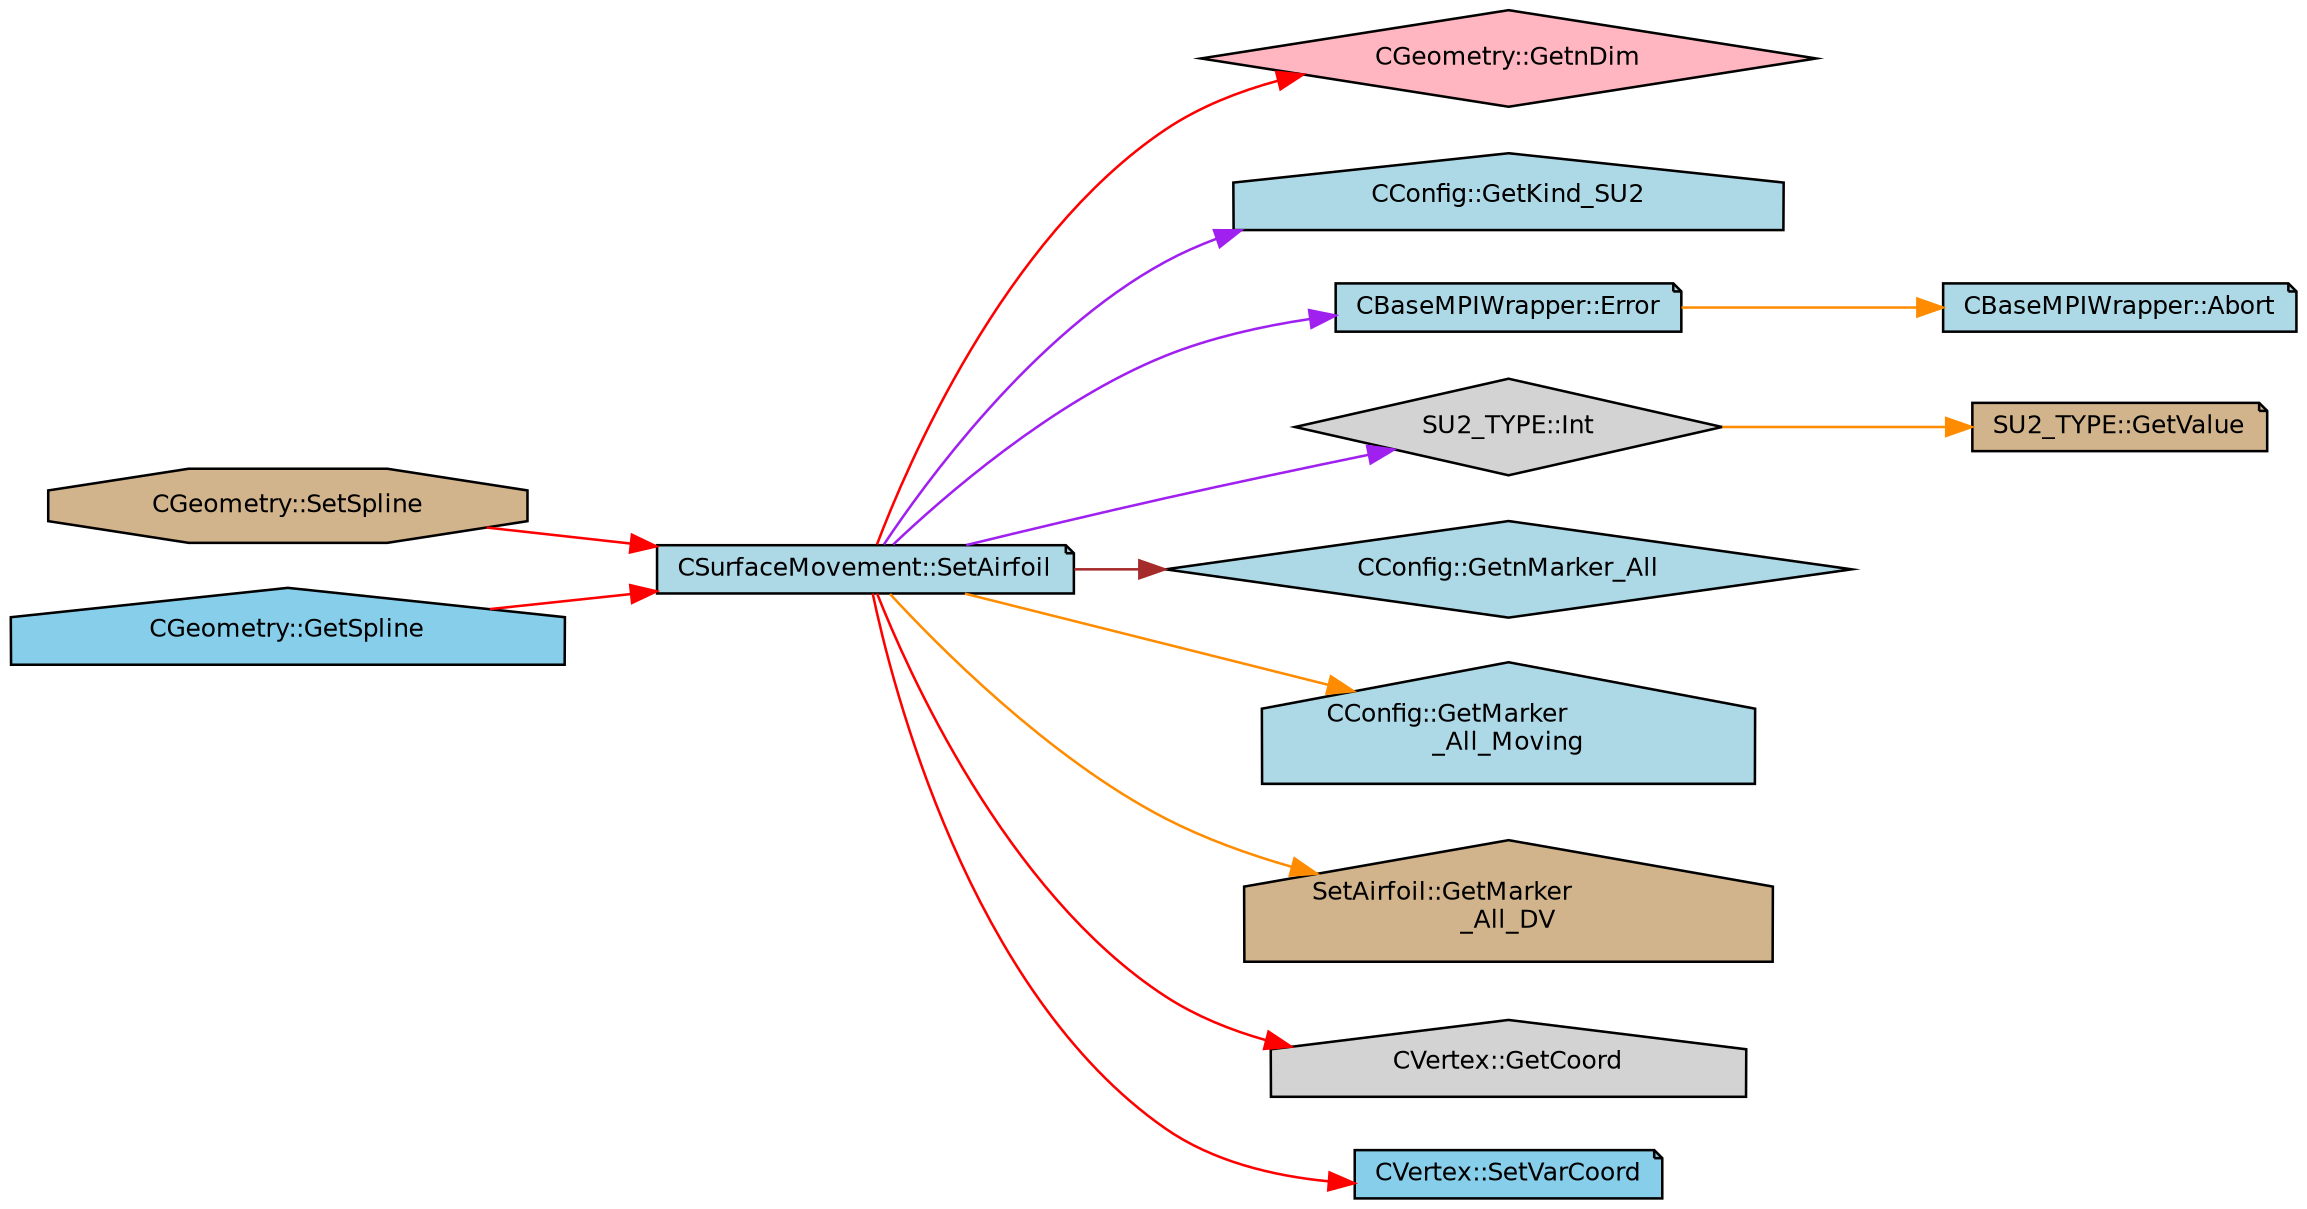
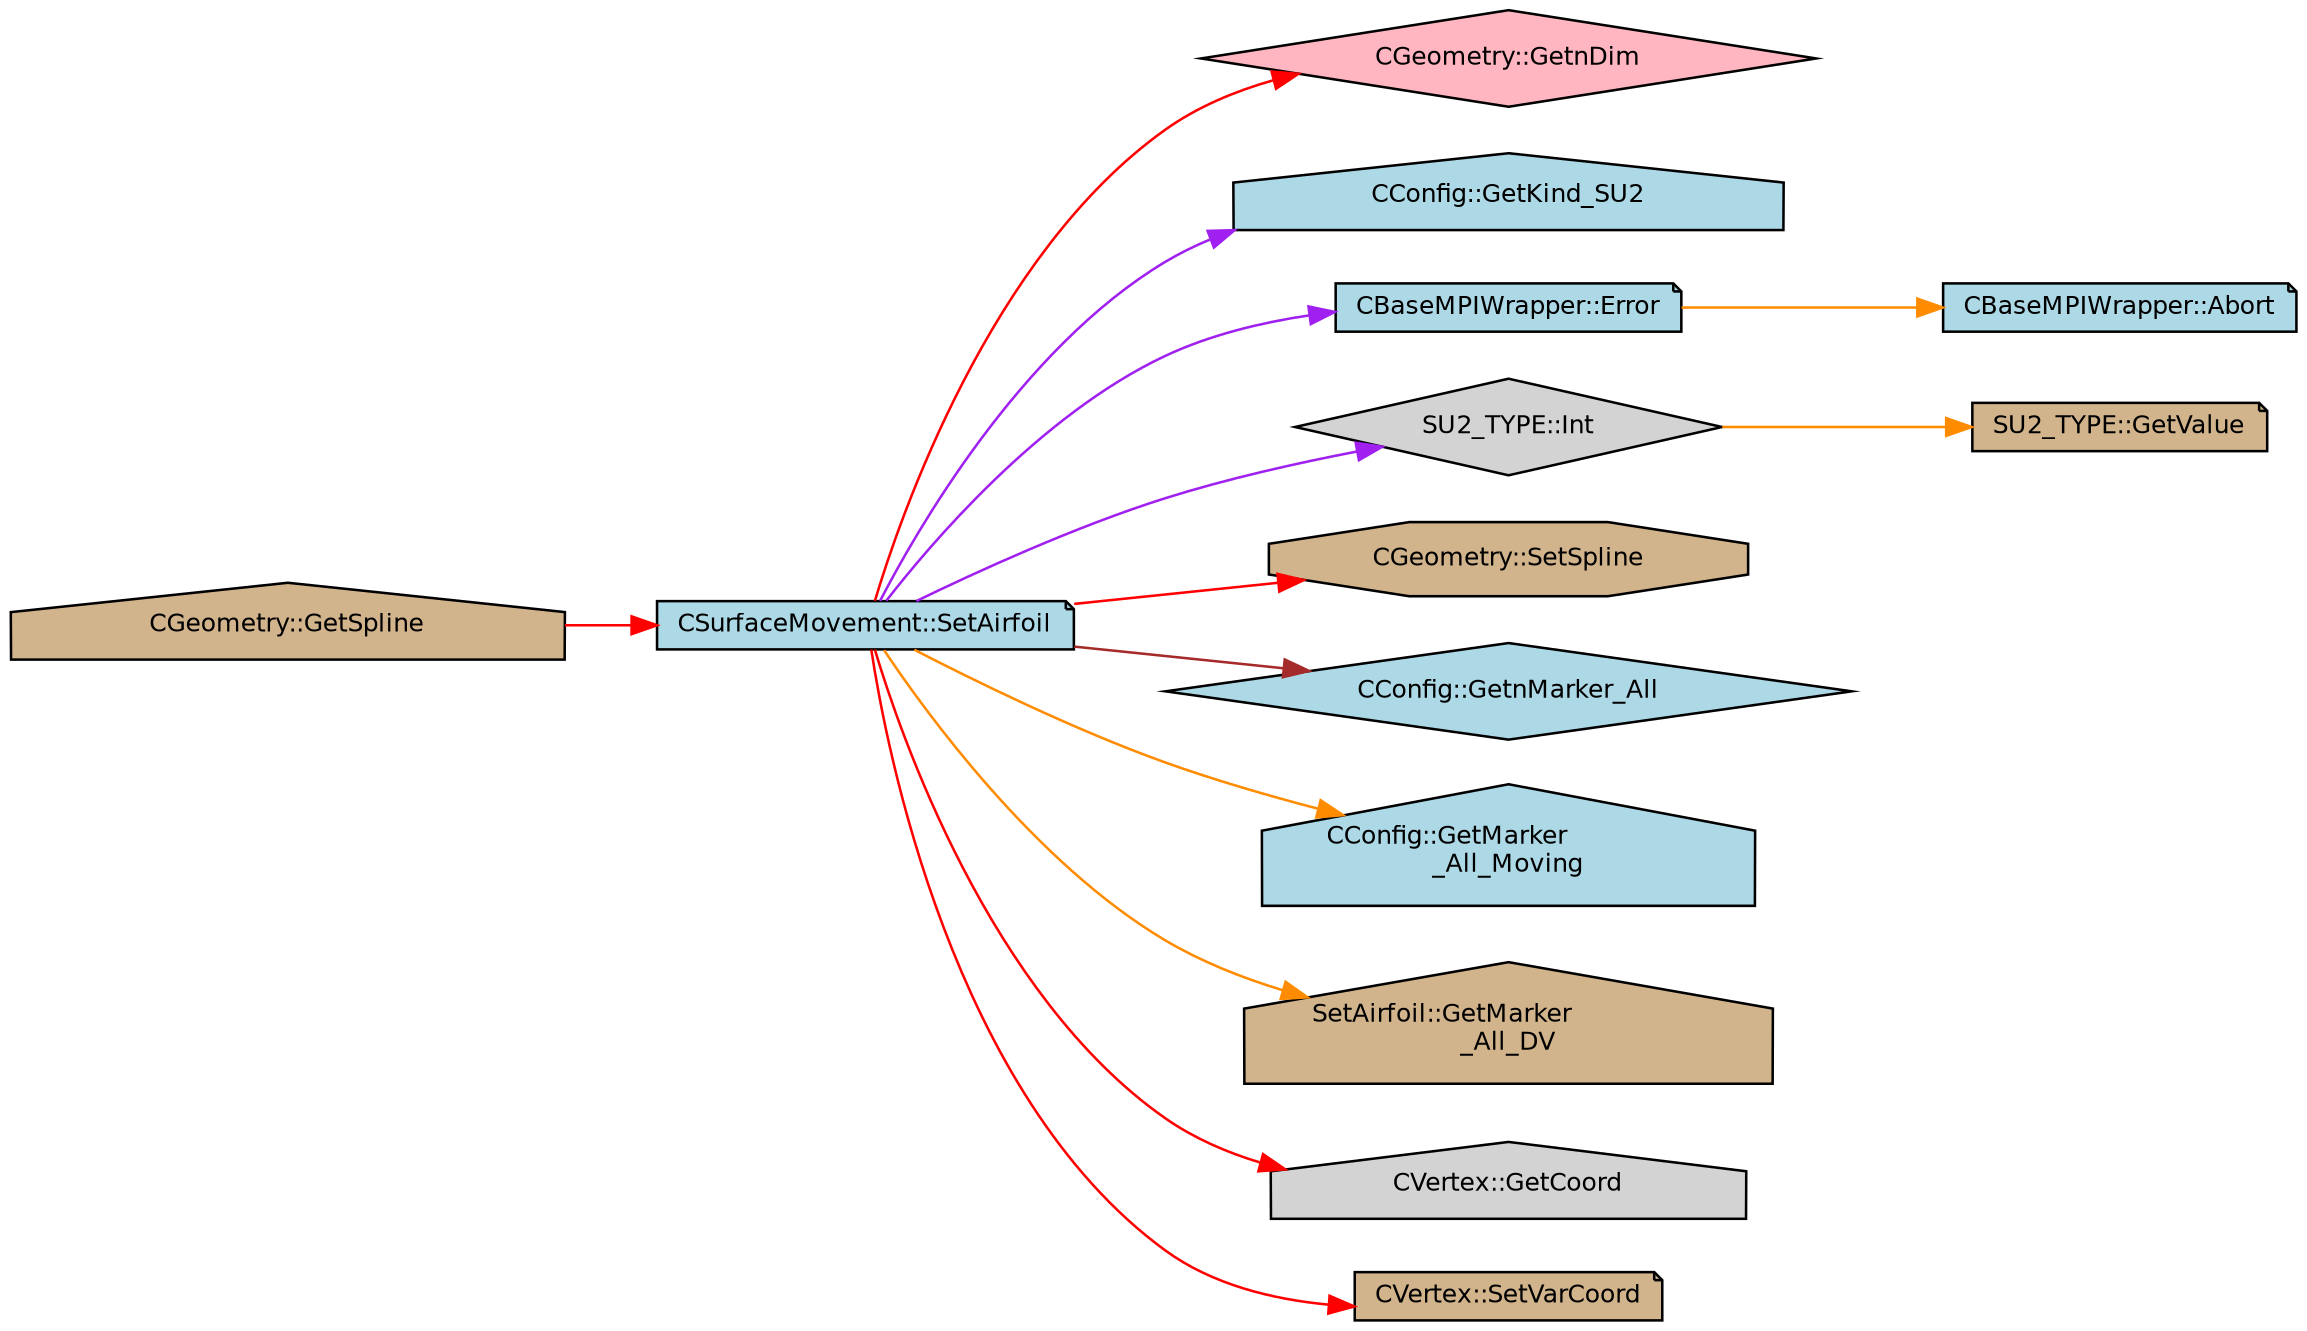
edge "CGeometry::SetSpline" -> "CSurfaceMovement::SetAirfoil": reversed
node "CGeometry::GetSpline": fillcolor skyblue -> tan
node "CVertex::SetVarCoord": fillcolor skyblue -> tan
